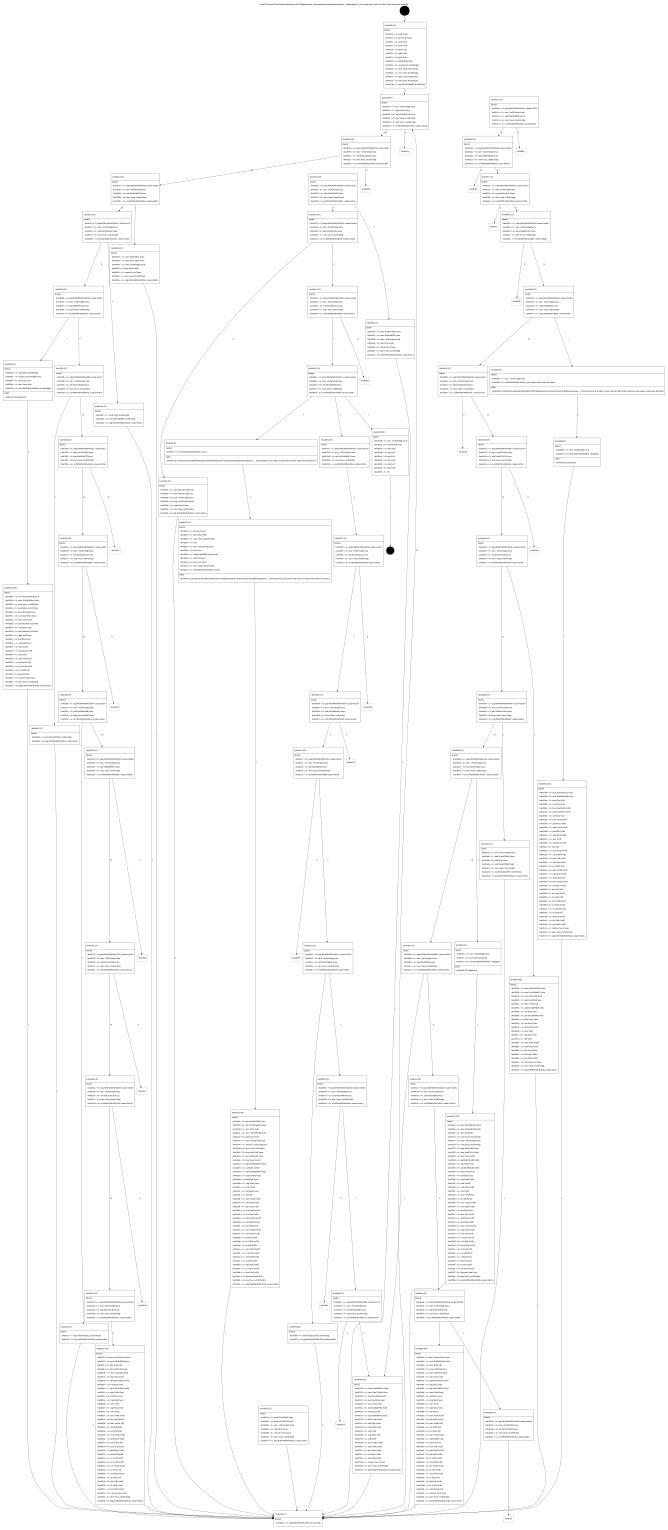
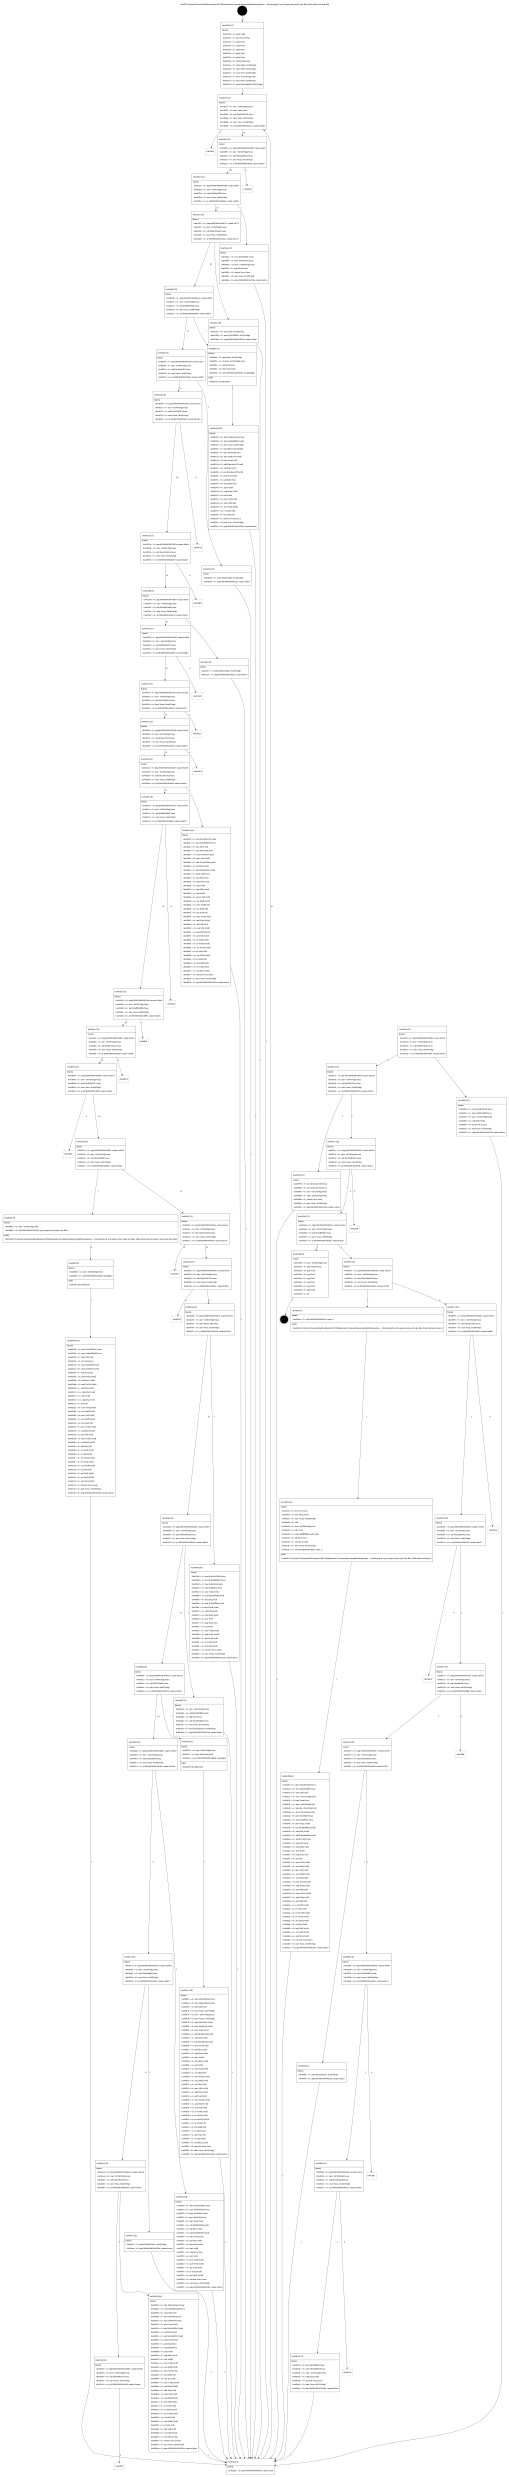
edge "0x401565 [25]" -> "0x4019ee [5]": now "0x40157e [25]" -> "0x4019ee [5]"
edge "0x4013a3 [25]" -> "0x4013bc [25]": added, label "14"
edge "0x401614 [25]" -> "0x401700 [88]": now "0x401614 [25]" -> "0x4016cd [27]"
node "0x401ac7 [12]": added
